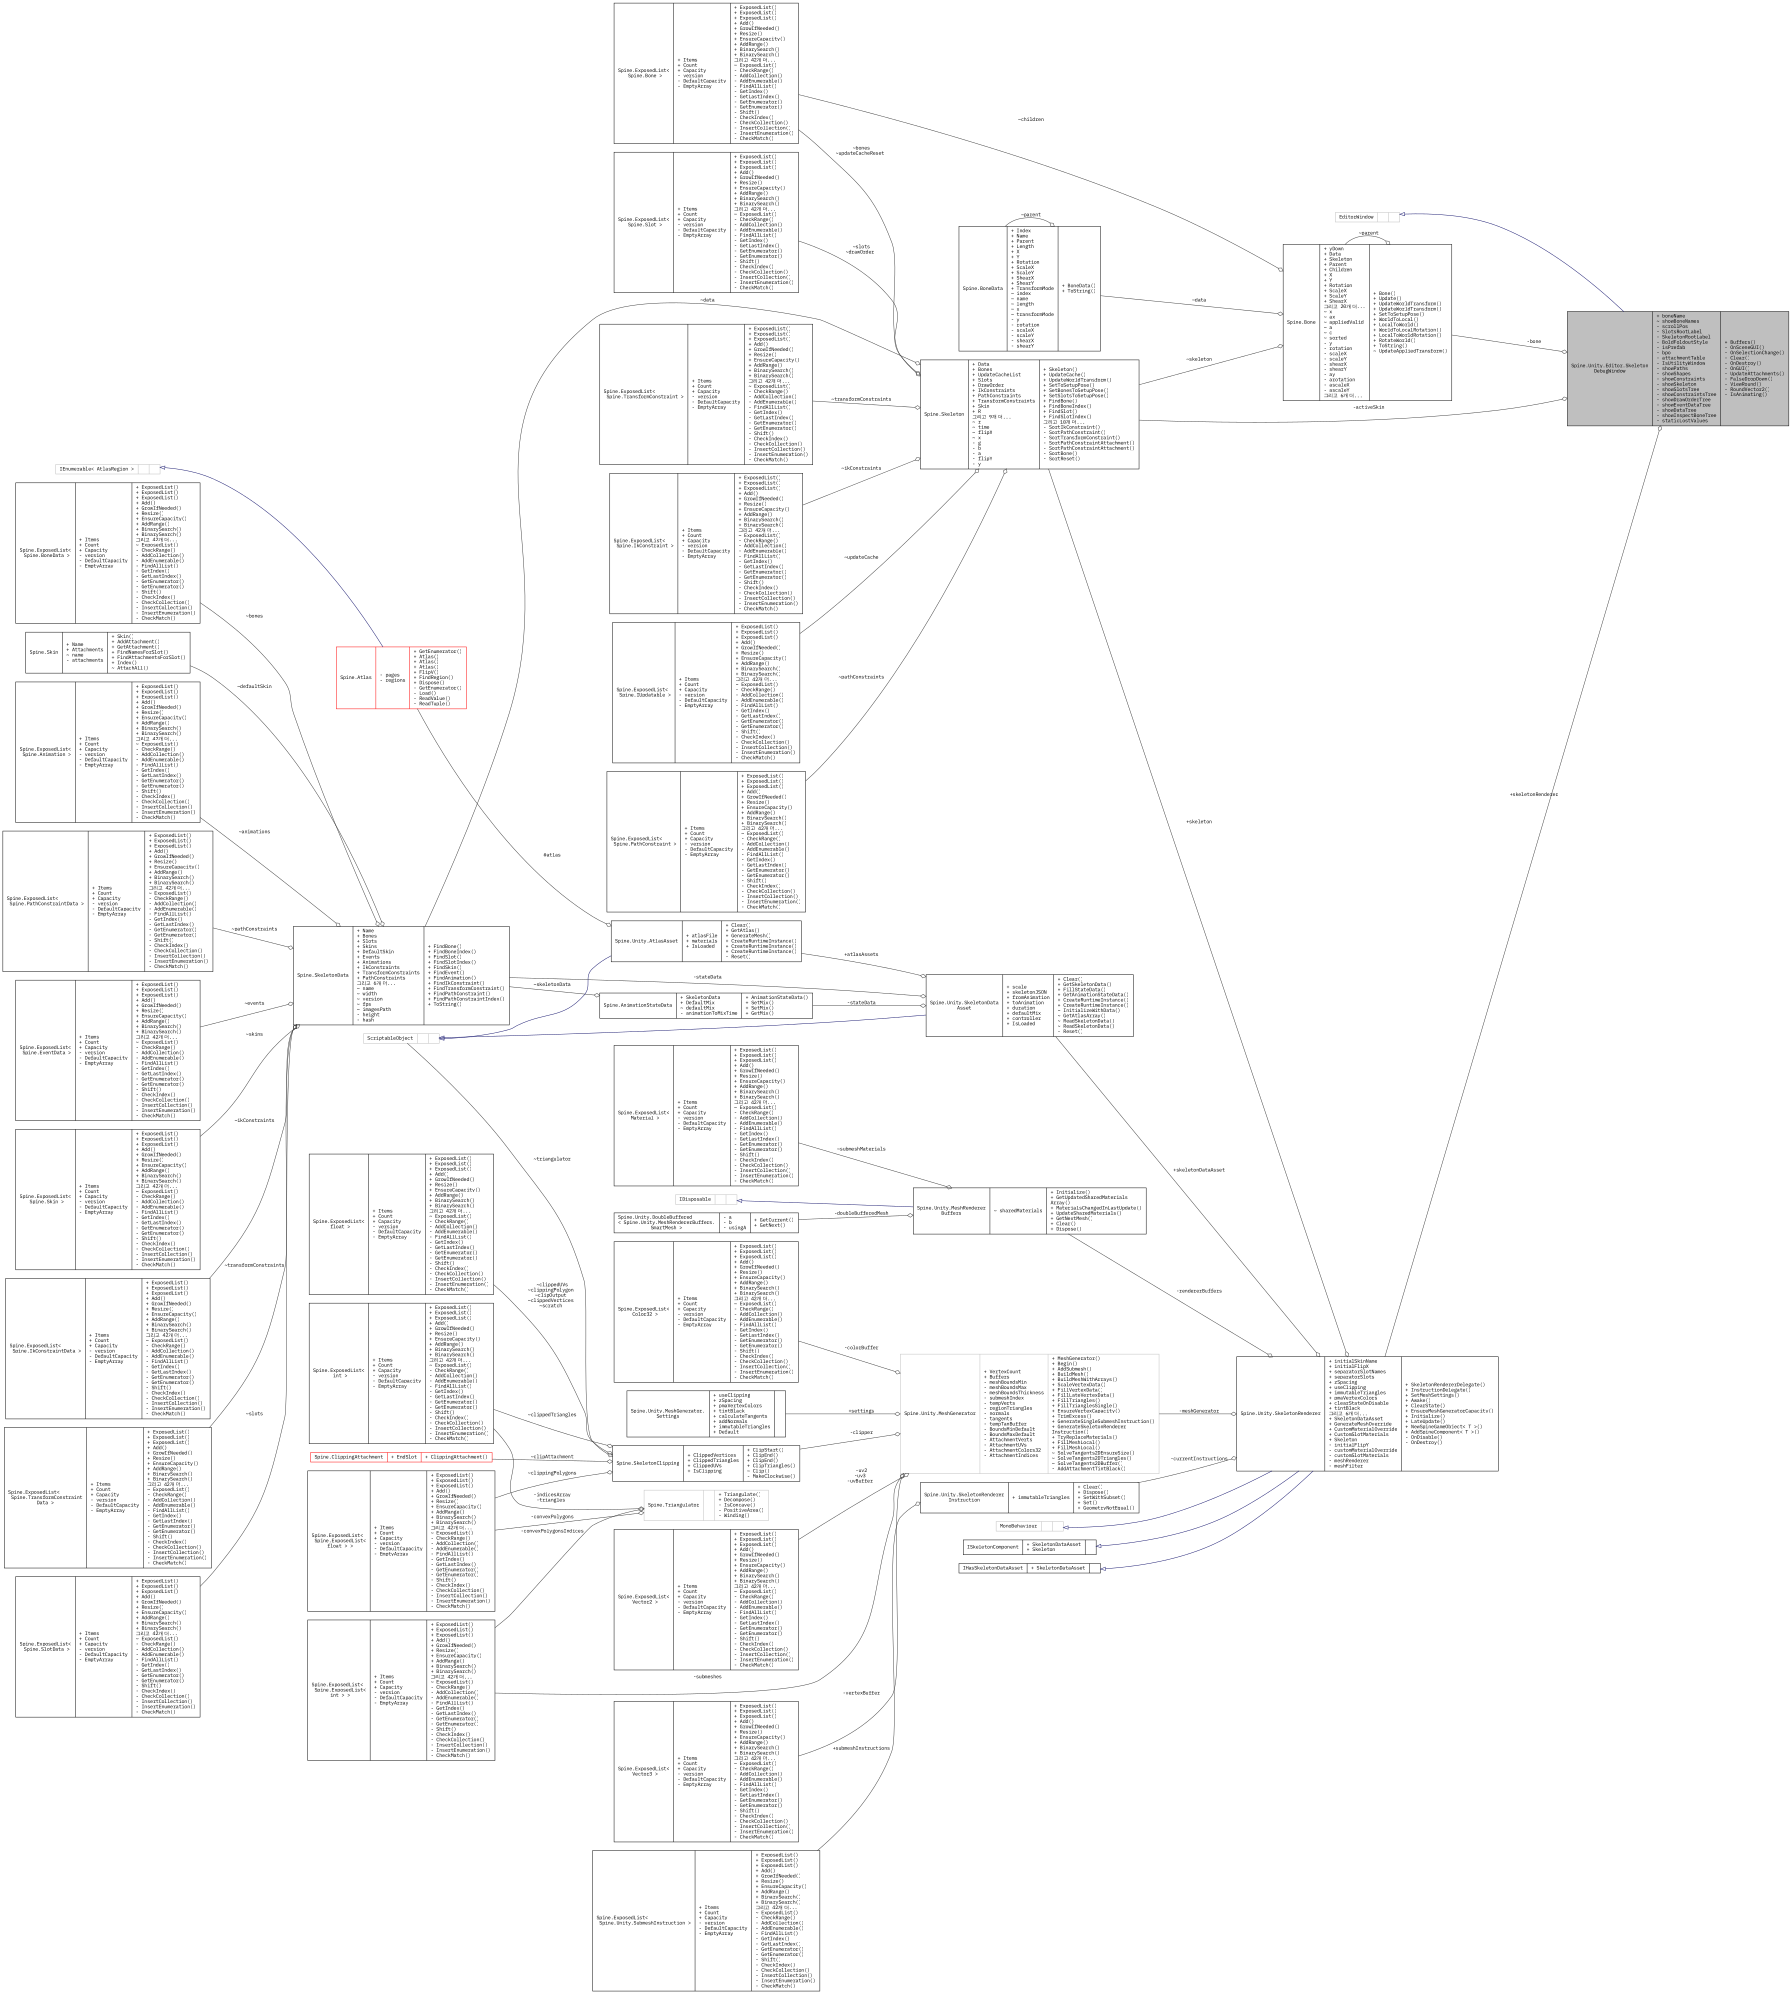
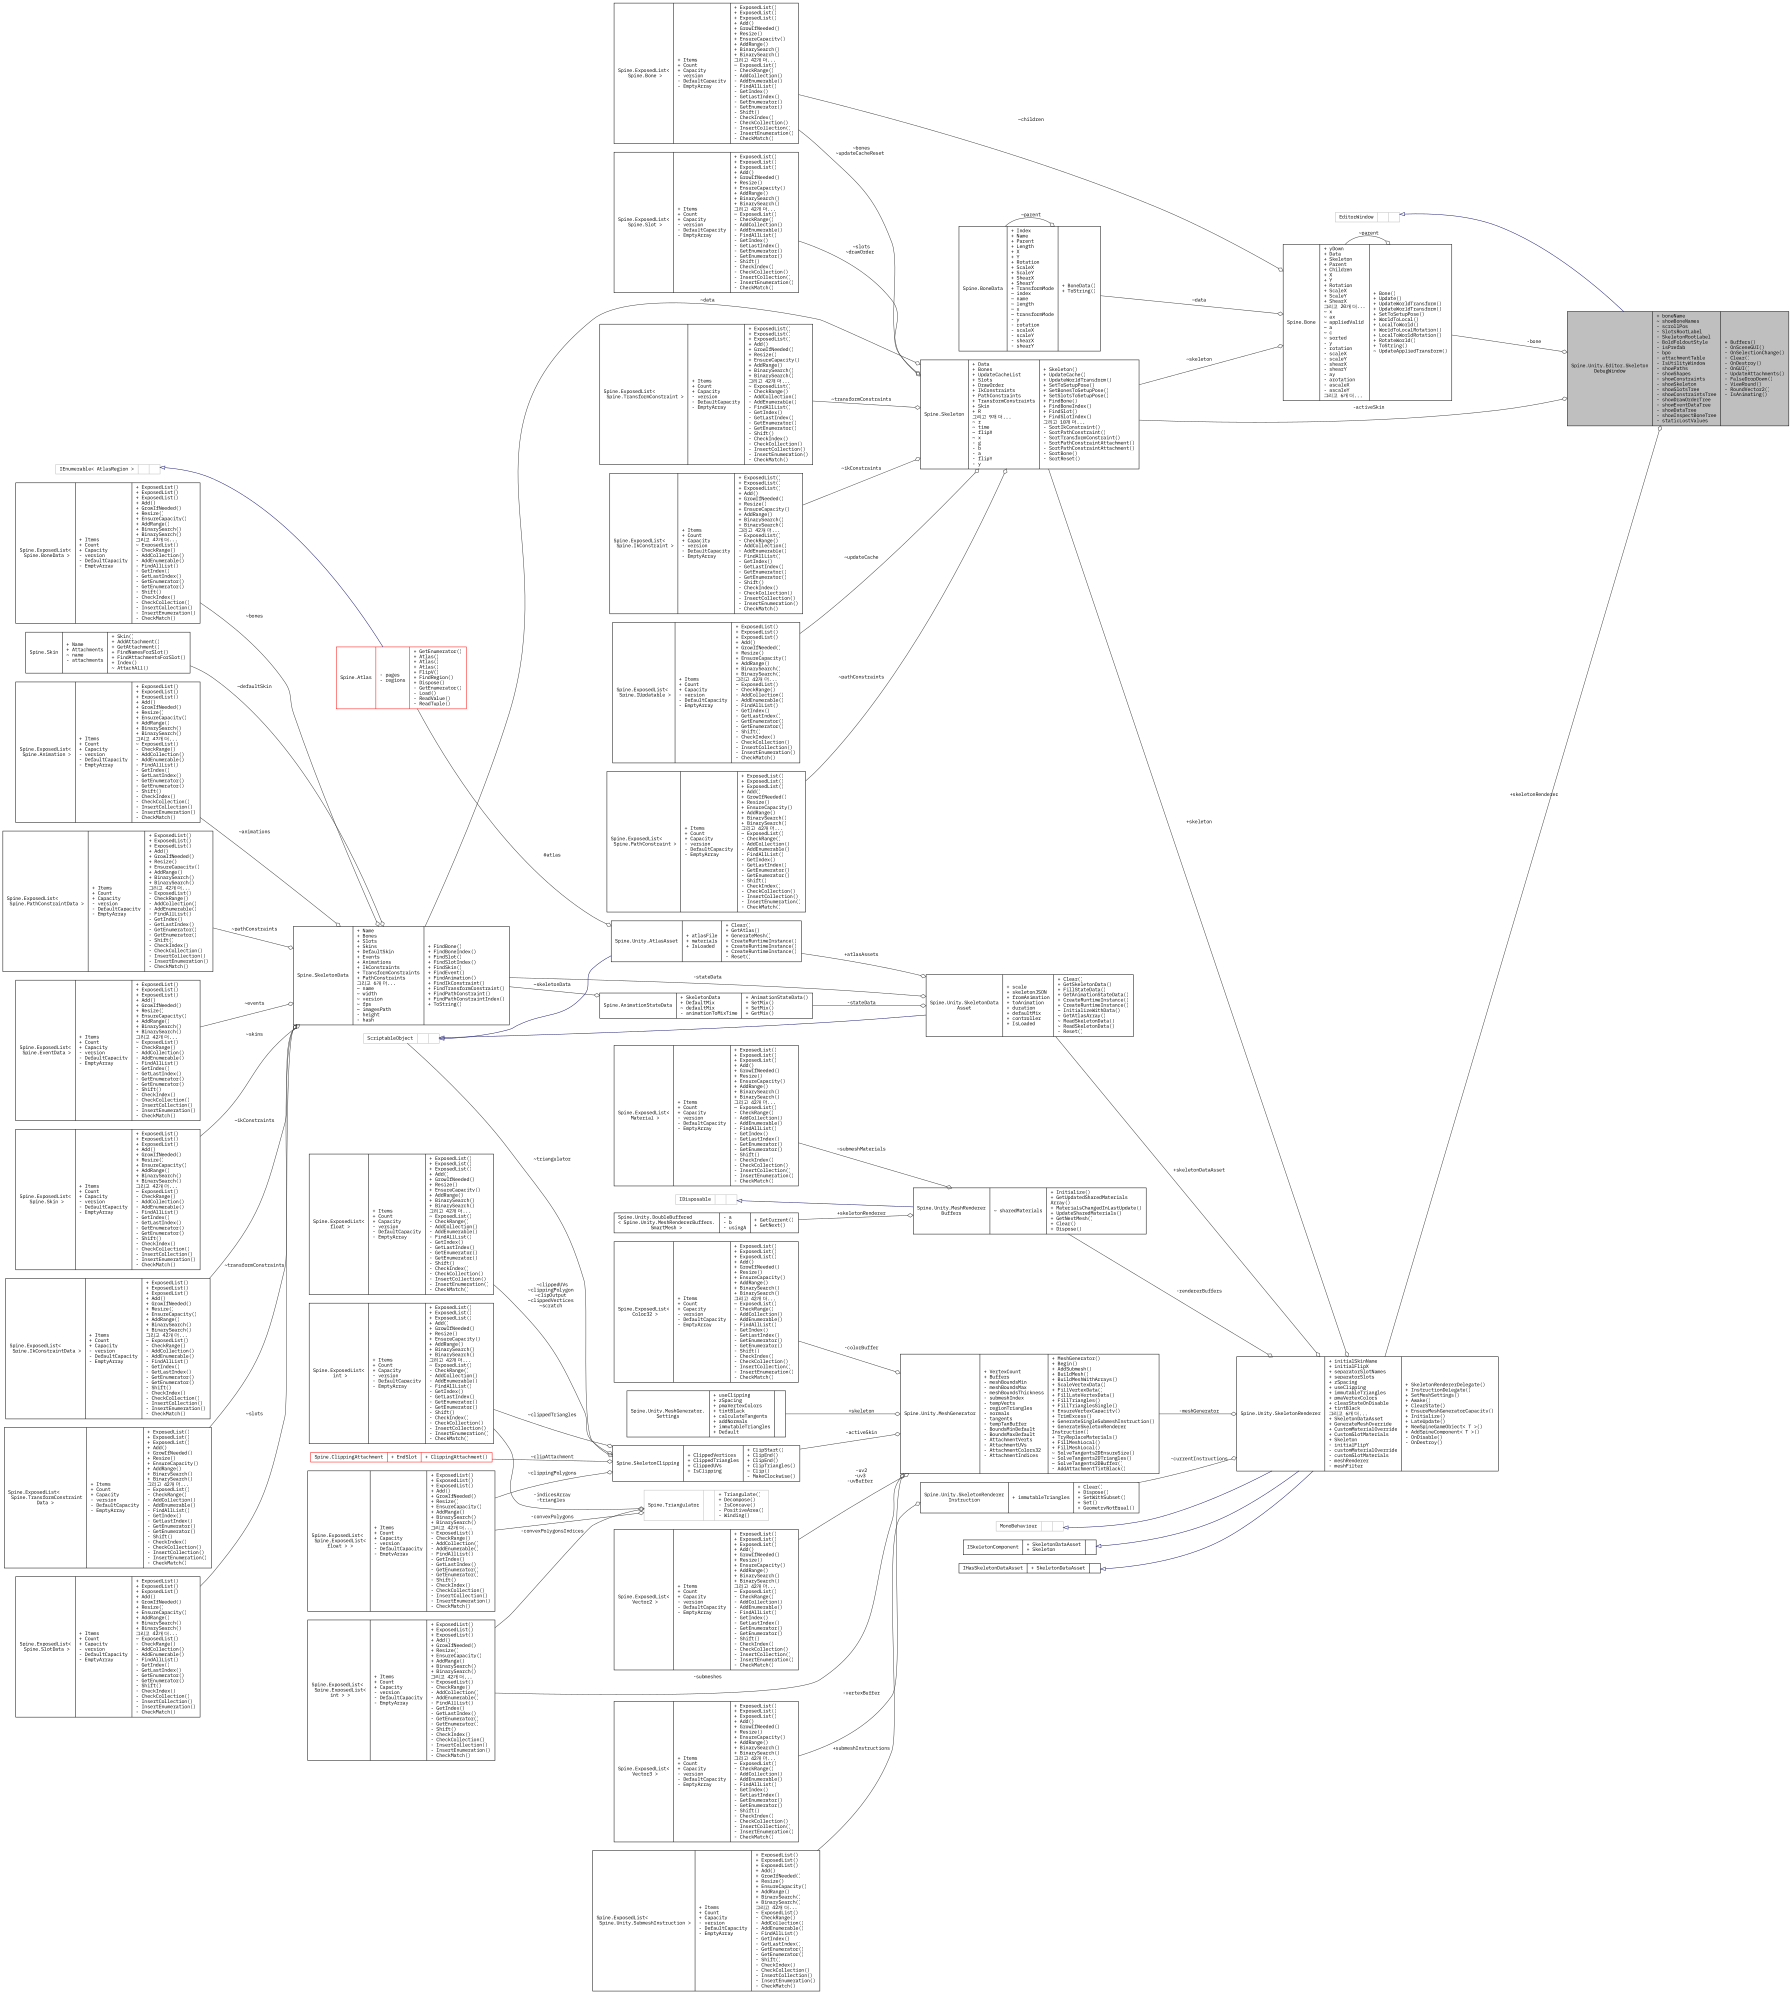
edge "Spine.Unity.DoubleBuffered" -> "Spine.Unity.MeshRenderer": label " -doubleBufferedMesh" -> " +skeletonRenderer"
edge "Spine.Unity.MeshGenerator." -> "Spine.Unity.MeshGenerator": label " +settings" -> " +skeleton"
node "Spine.Unity.MeshGenerator": color grey75 -> black
edge "Spine.SkeletonClipping" -> "Spine.Unity.MeshGenerator": label " -clipper" -> " -activeSkin"
